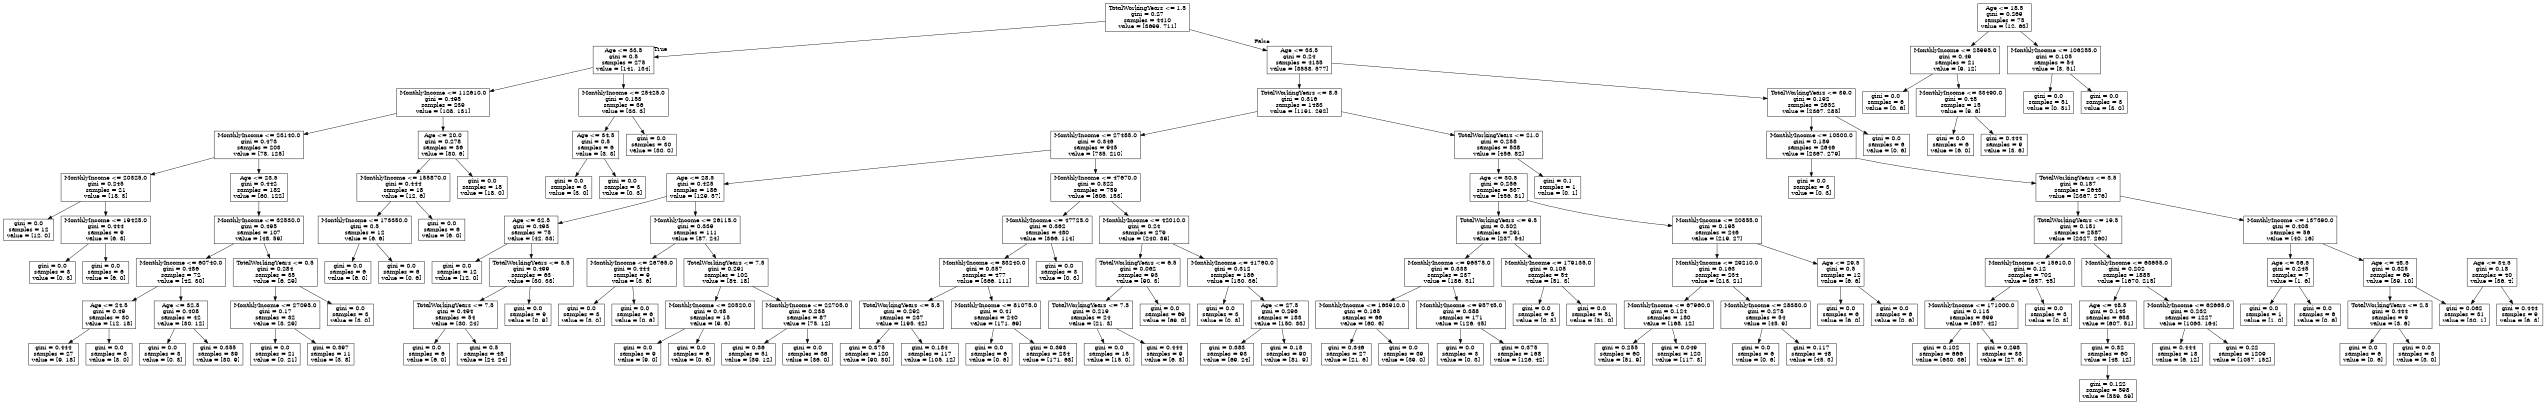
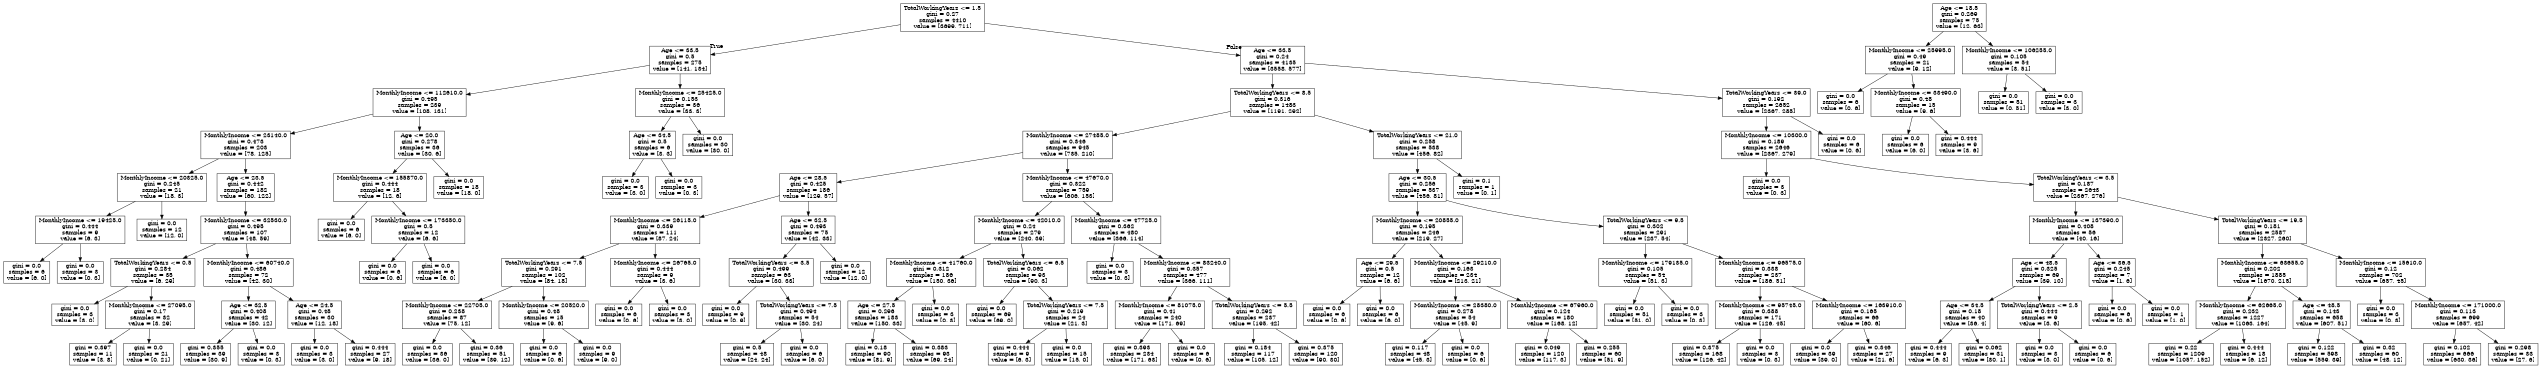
edge "Age <= 48.5 gini = 0.325 samples = 69 value = [39, 10]" -> "gini = 0.062 samples = 31 value = [30, 1]": now "Age <= 48.5 gini = 0.325 samples = 69 value = [39, 10]" -> "Age <= 34.5 gini = 0.18 samples = 40 value = [36, 4]"
node "Age <= 24.5 gini = 0.49 samples = 30 value = [12, 18]": label "Age <= 24.5 gini = 0.49 samples = 30 value = [12, 18]" -> "Age <= 24.5 gini = 0.48 samples = 30 value = [12, 18]"
edge "gini = 0.32 samples = 60 value = [48, 12]" -> "gini = 0.122 samples = 598 value = [559, 39]": now "Age <= 48.5 gini = 0.143 samples = 658 value = [607, 51]" -> "gini = 0.122 samples = 598 value = [559, 39]"
